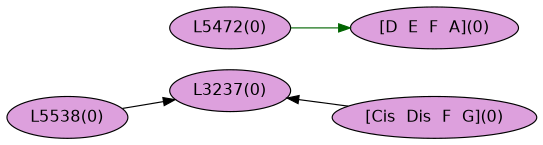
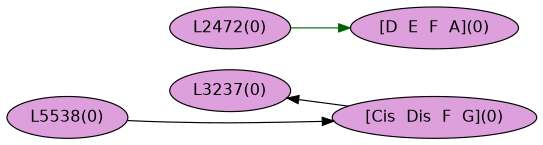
node "L5472(0)": label "L5472(0)" -> "L2472(0)"
edge "L5538(0)" -> "L3237(0)": now "L5538(0)" -> "[Cis  Dis  F  G](0)"
